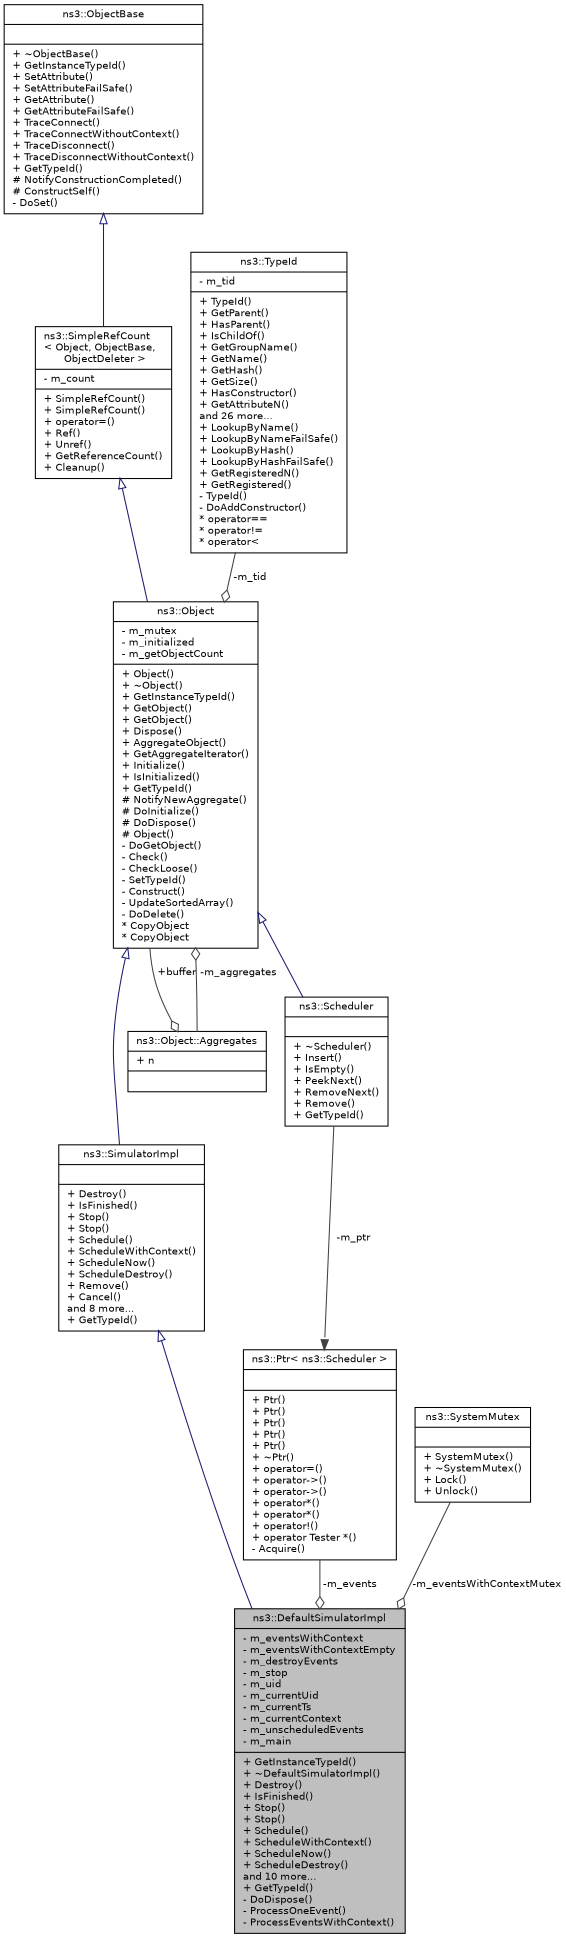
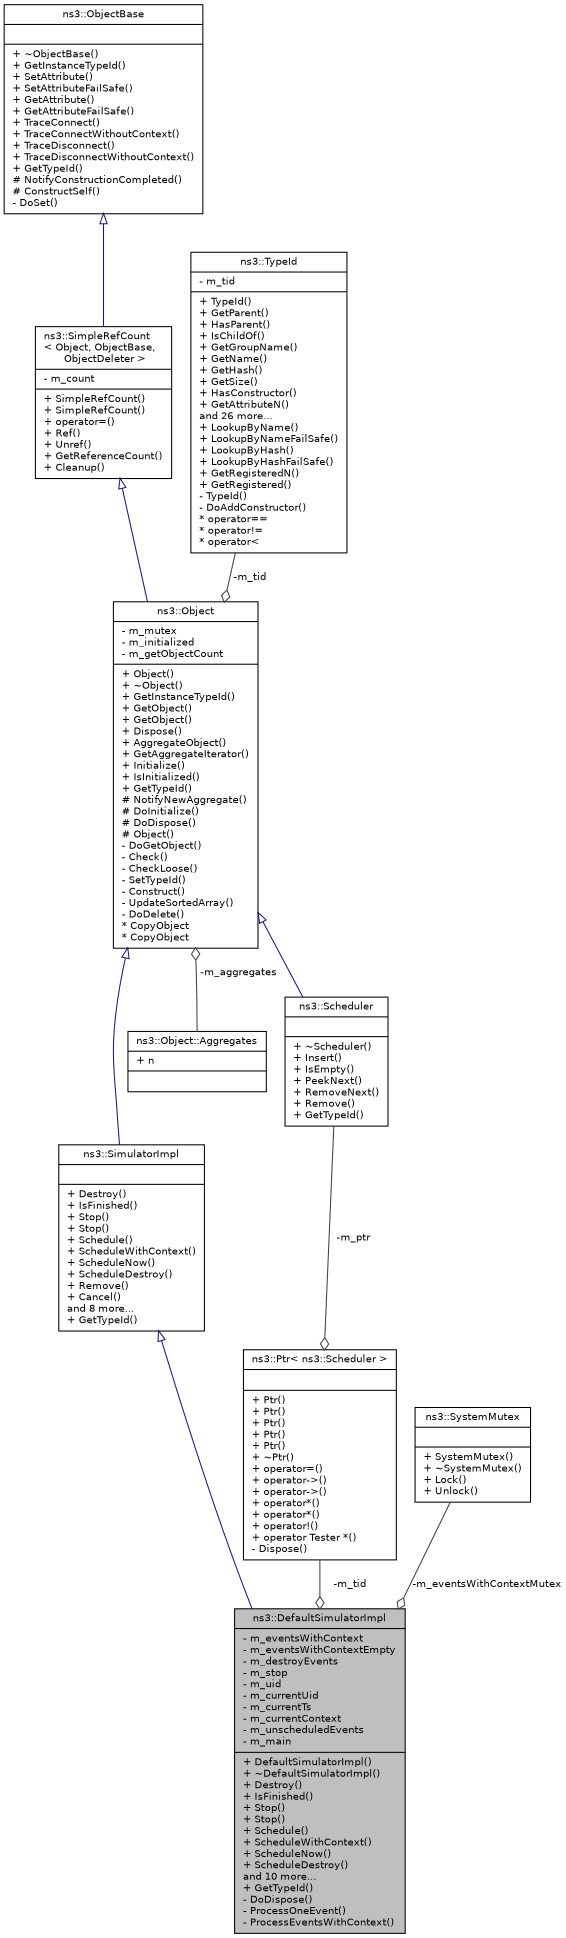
edge "ns3::Object" -> "ns3::Object::Aggregates": removed, label "+buffer"
edge "ns3::Scheduler" -> "ns3::Ptr< ns3::Scheduler >": arrowhead normal -> odiamond
node "ns3::Ptr< ns3::Scheduler >": text "- Acquire()" -> "- Dispose()"
edge "ns3::Ptr< ns3::Scheduler >" -> "ns3::DefaultSimulatorImpl": label " -m_events" -> " -m_tid"
node "ns3::DefaultSimulatorImpl": text "+ GetInstanceTypeId()" -> "+ DefaultSimulatorImpl()"
